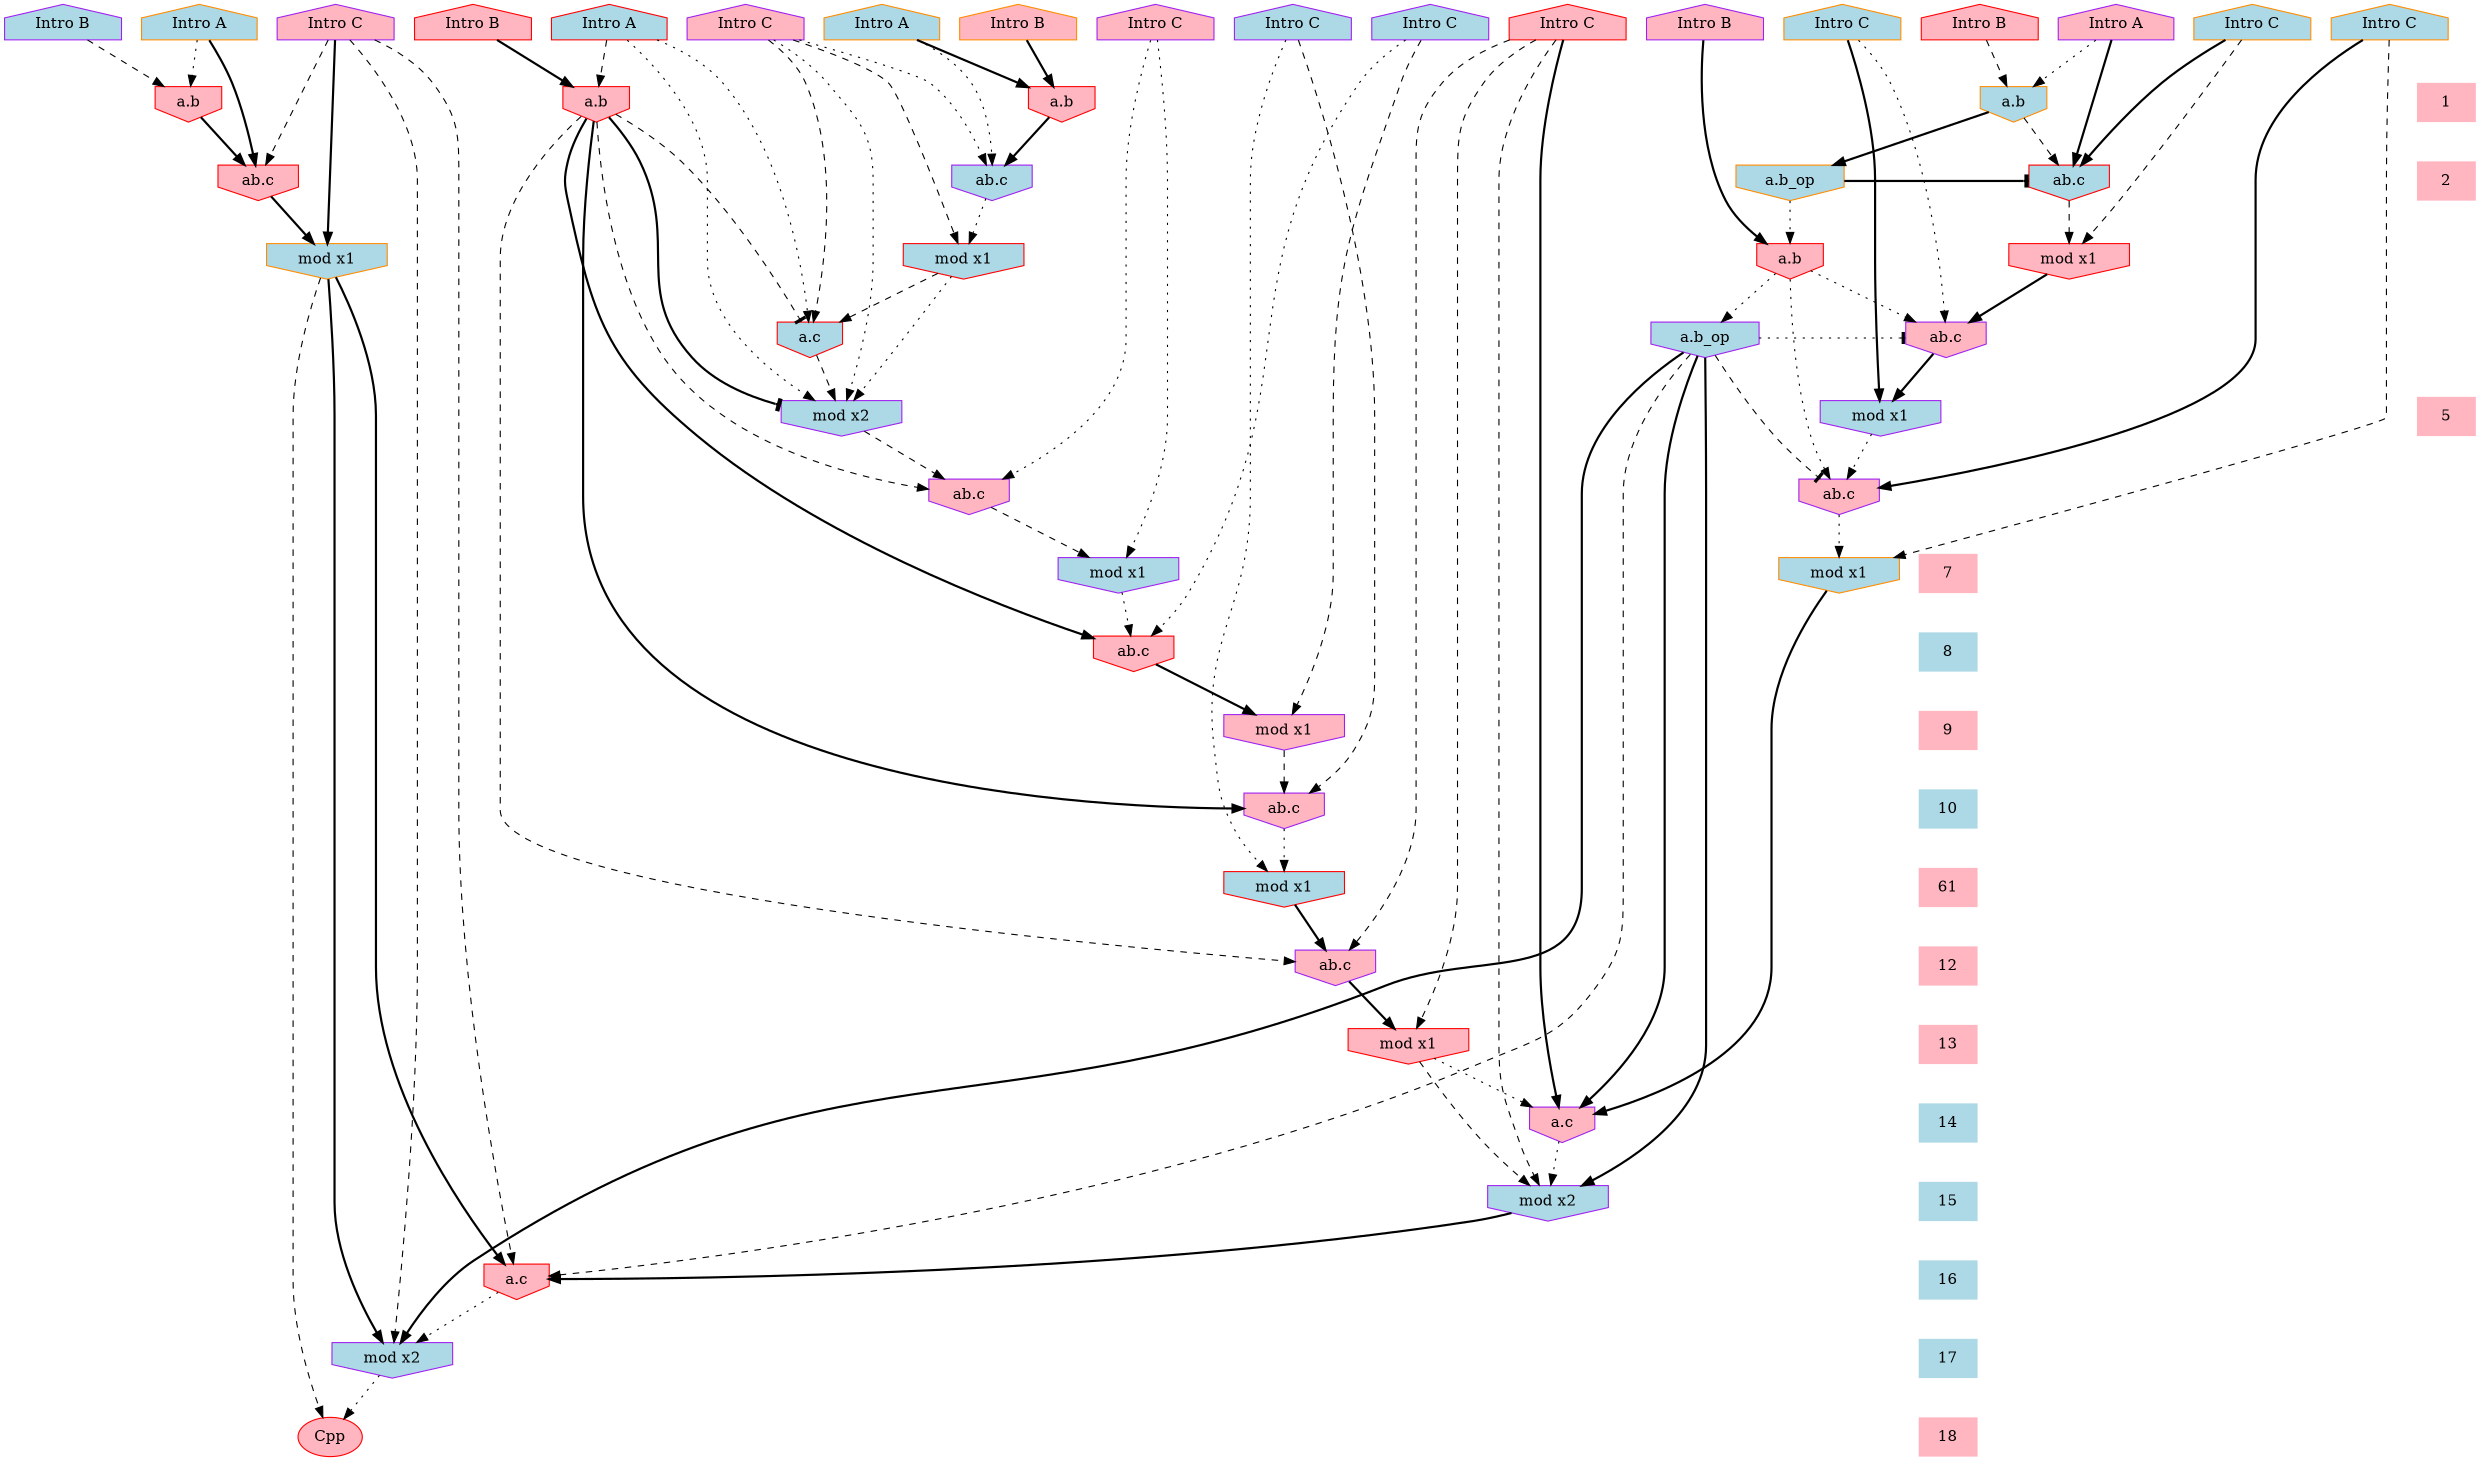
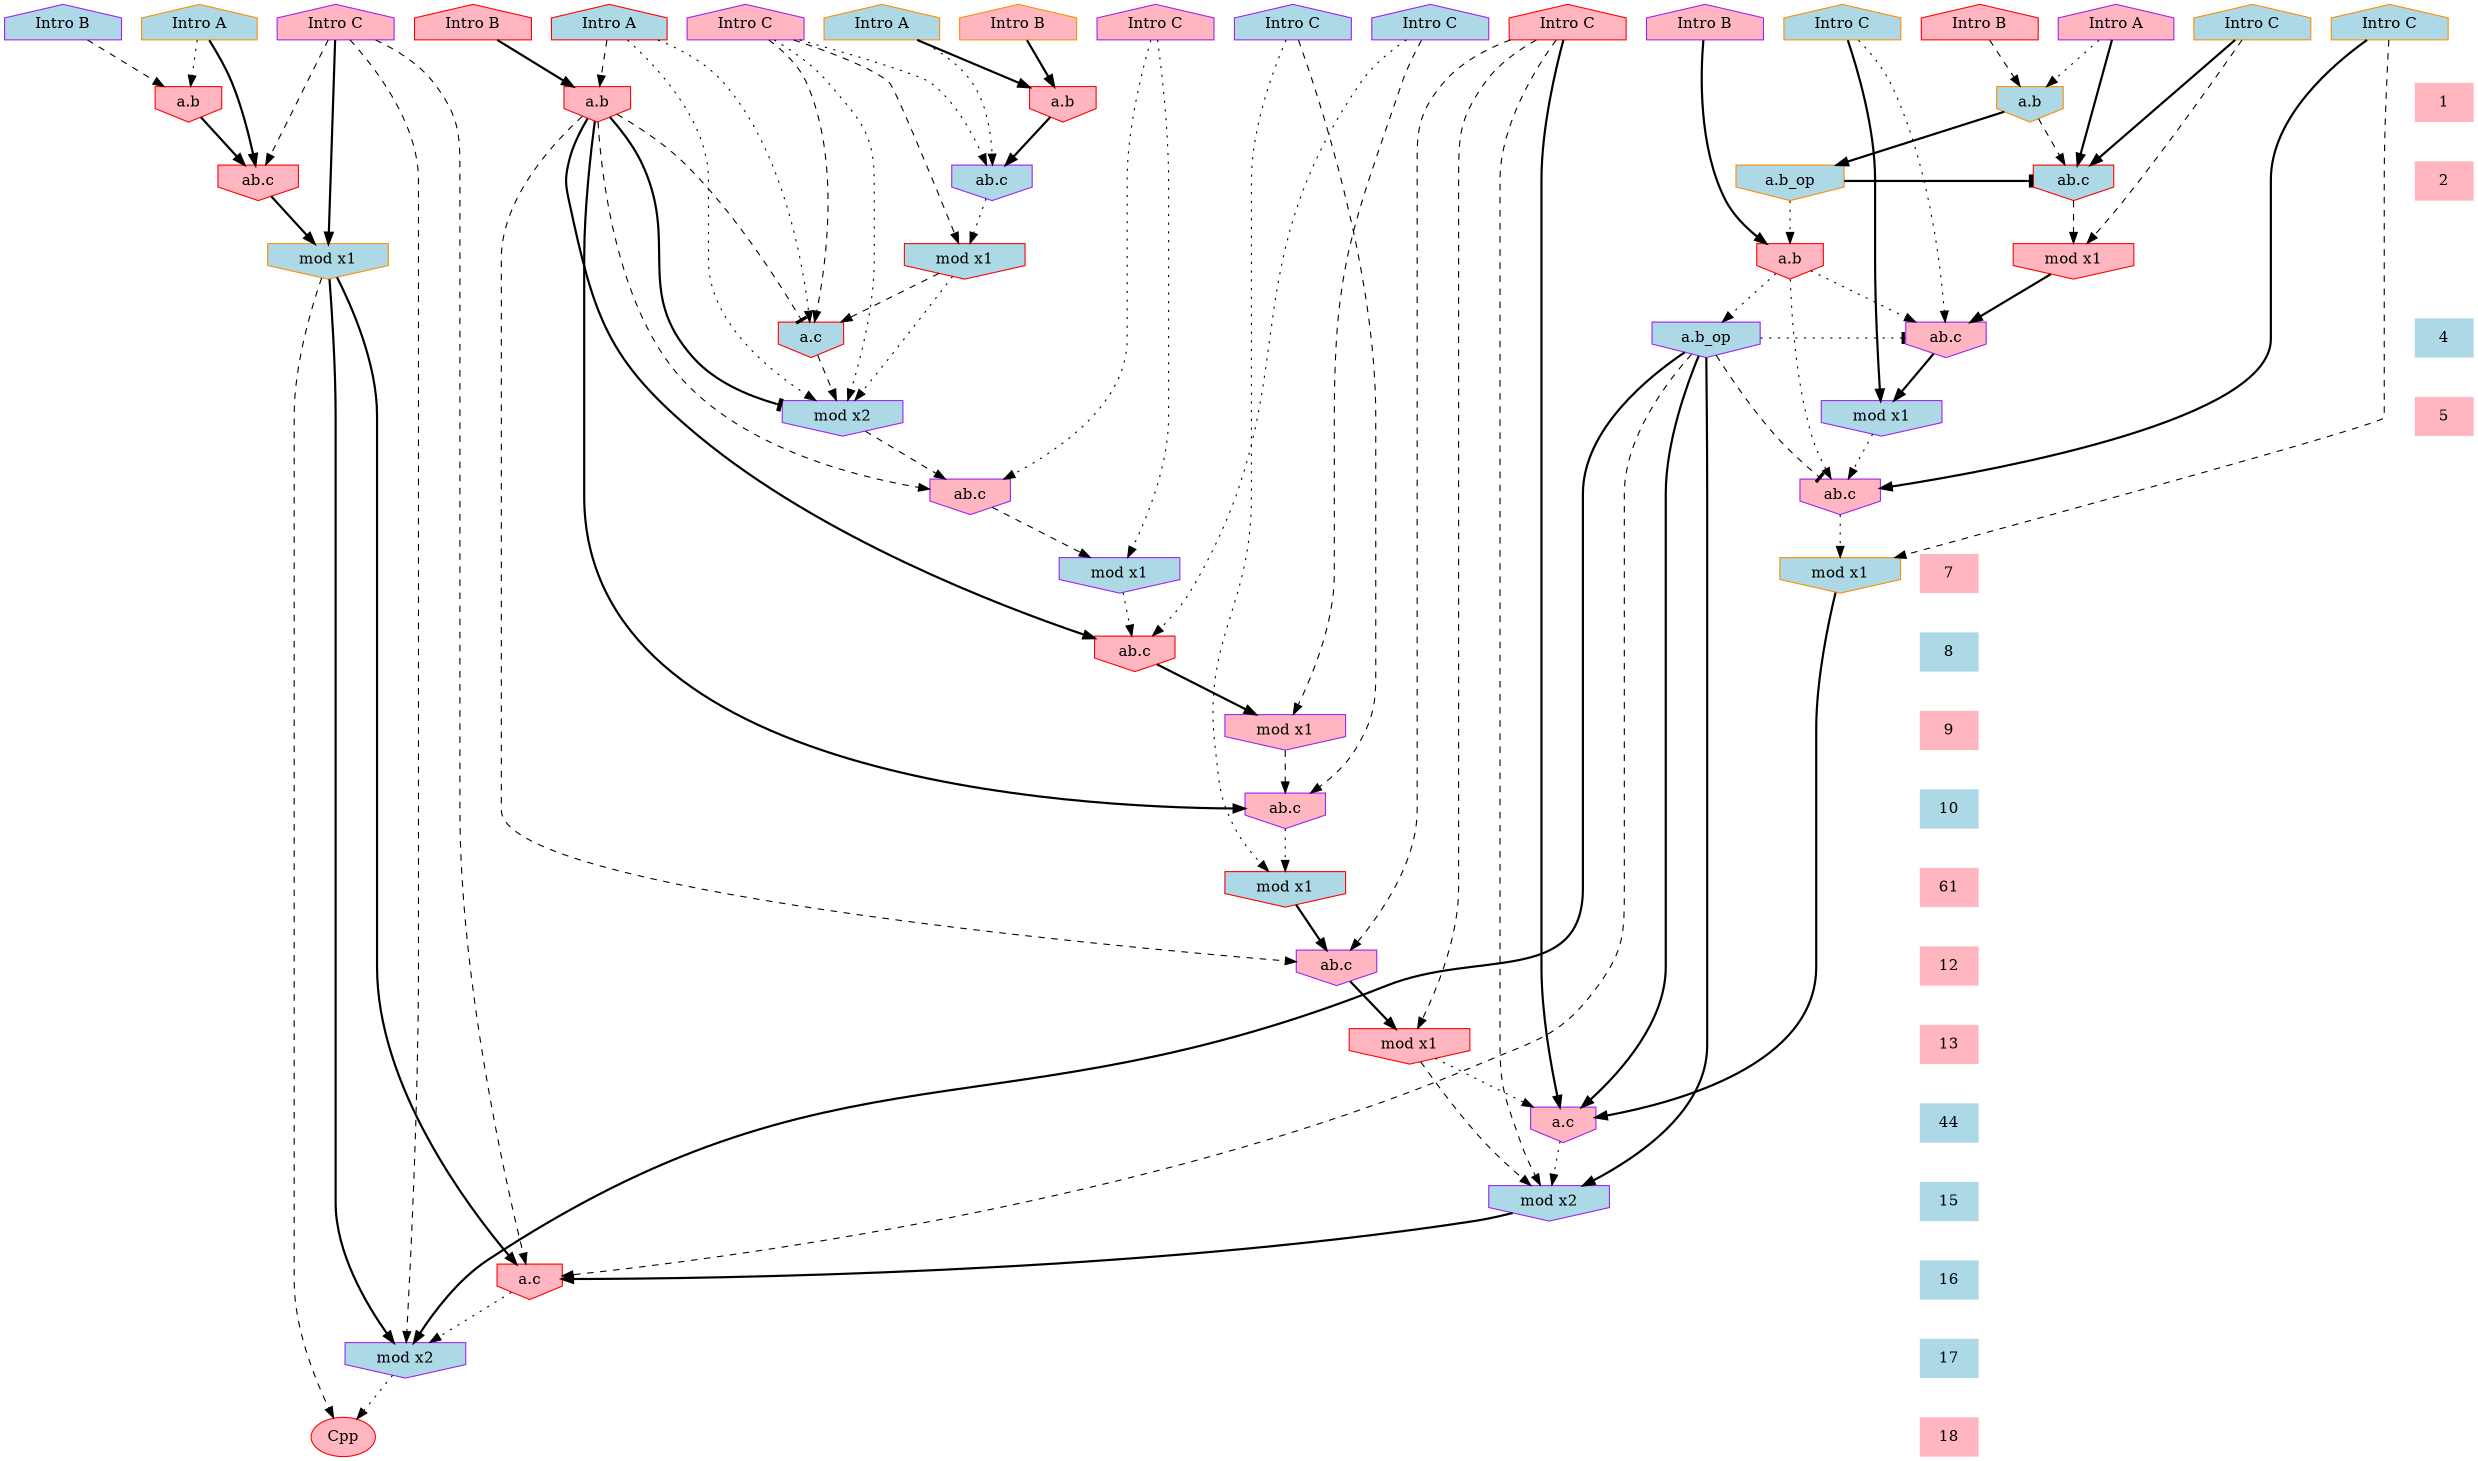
node "4": added
node "14": label "14" -> "44"
